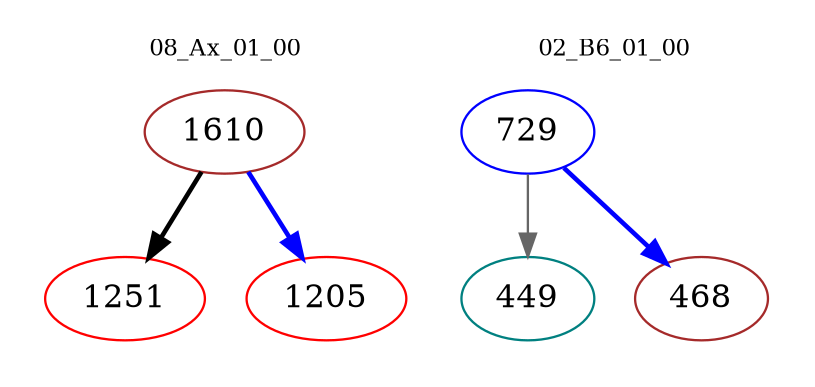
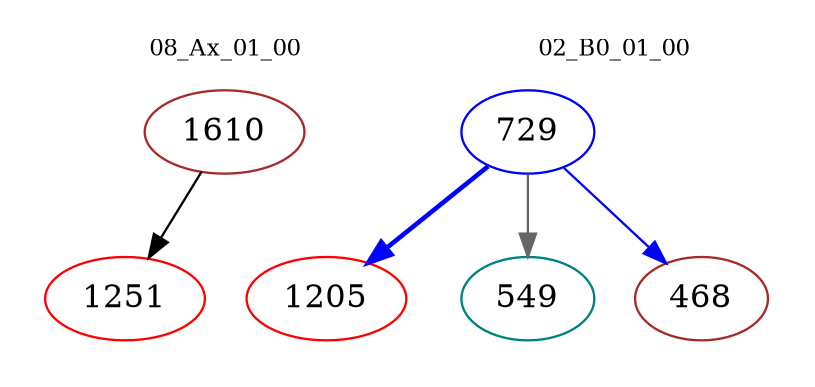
cluster "02_B6_01_00": label "02_B6_01_00" -> "02_B0_01_00"
edge "1610" -> "1251": style bold -> solid
edge "1610" -> "1205": now "729" -> "1205"
edge "729" -> "468": style bold -> solid
node "449": label "449" -> "549"
